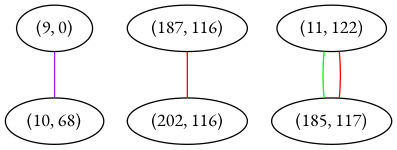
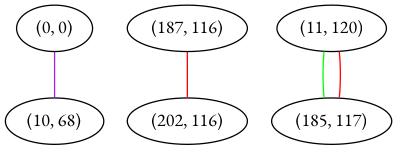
node "(9, 0)": label "(9, 0)" -> "(0, 0)"
node "(11, 122)": label "(11, 122)" -> "(11, 120)"
